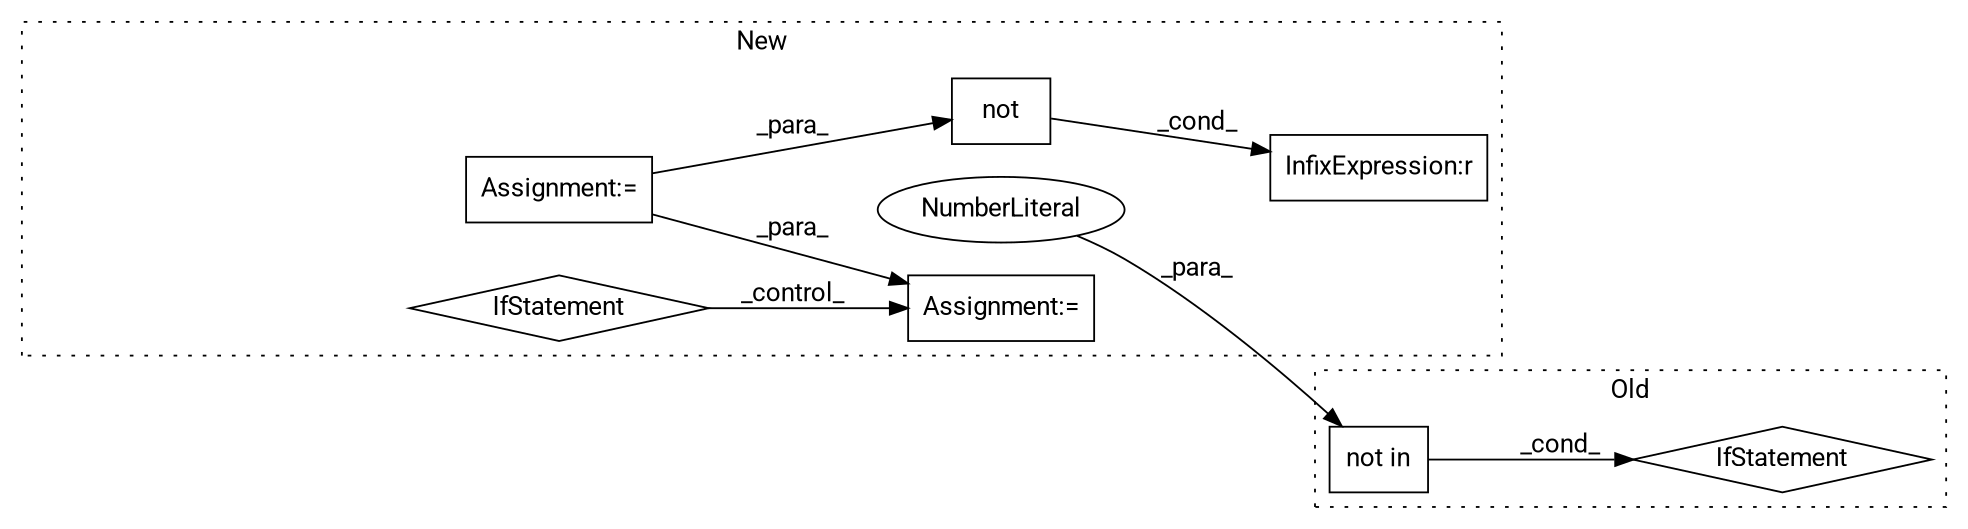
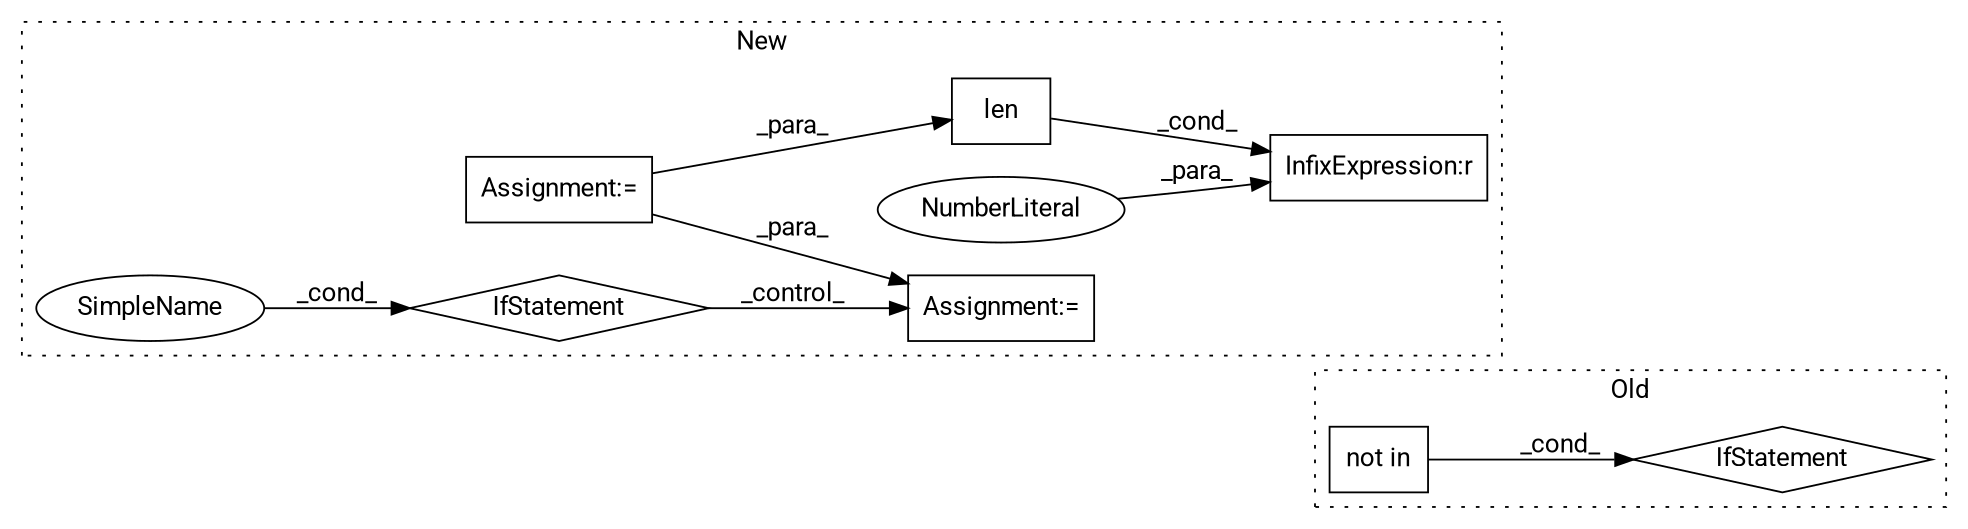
node "not": label "not" -> "len"
node "SimpleName": added
edge "NumberLiteral" -> "not in": now "NumberLiteral" -> "InfixExpression:r"
